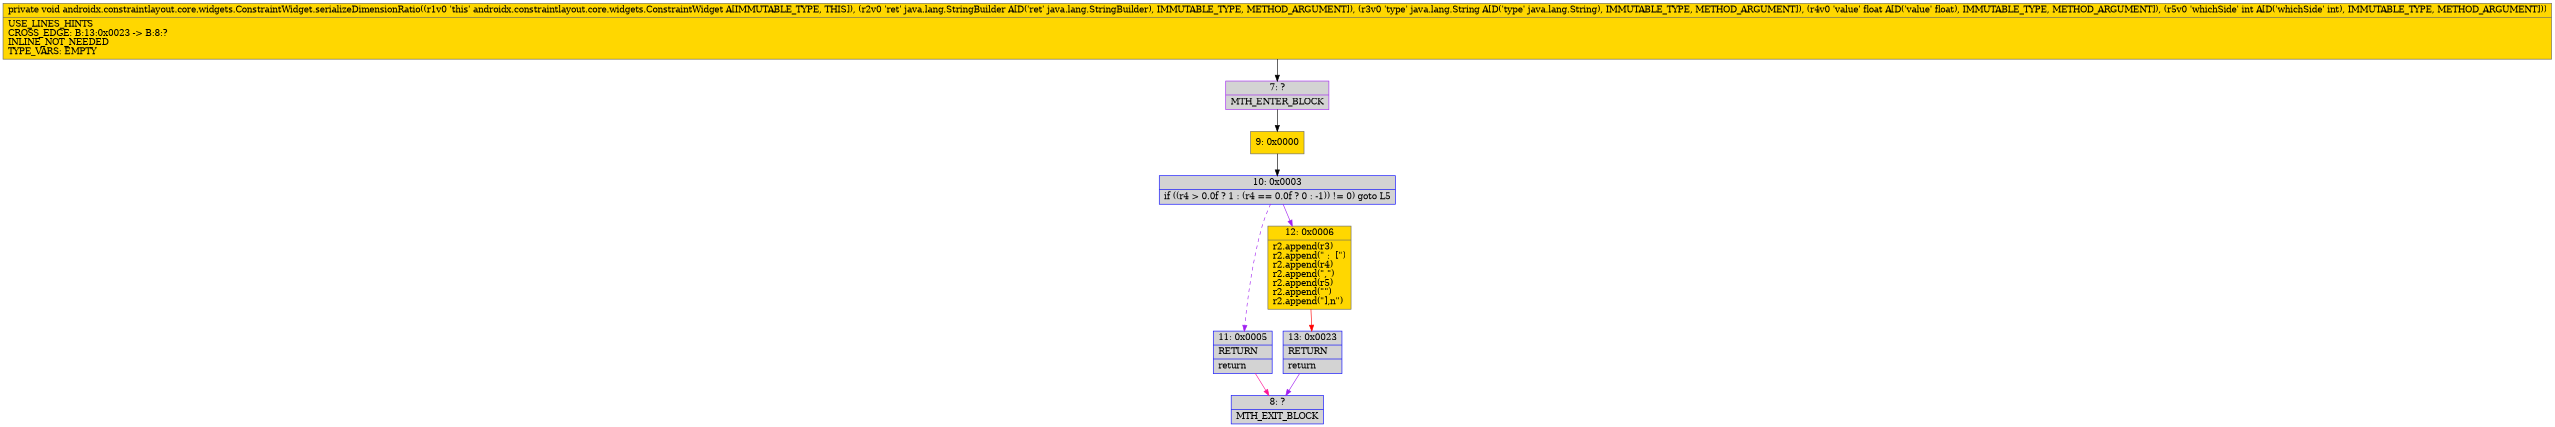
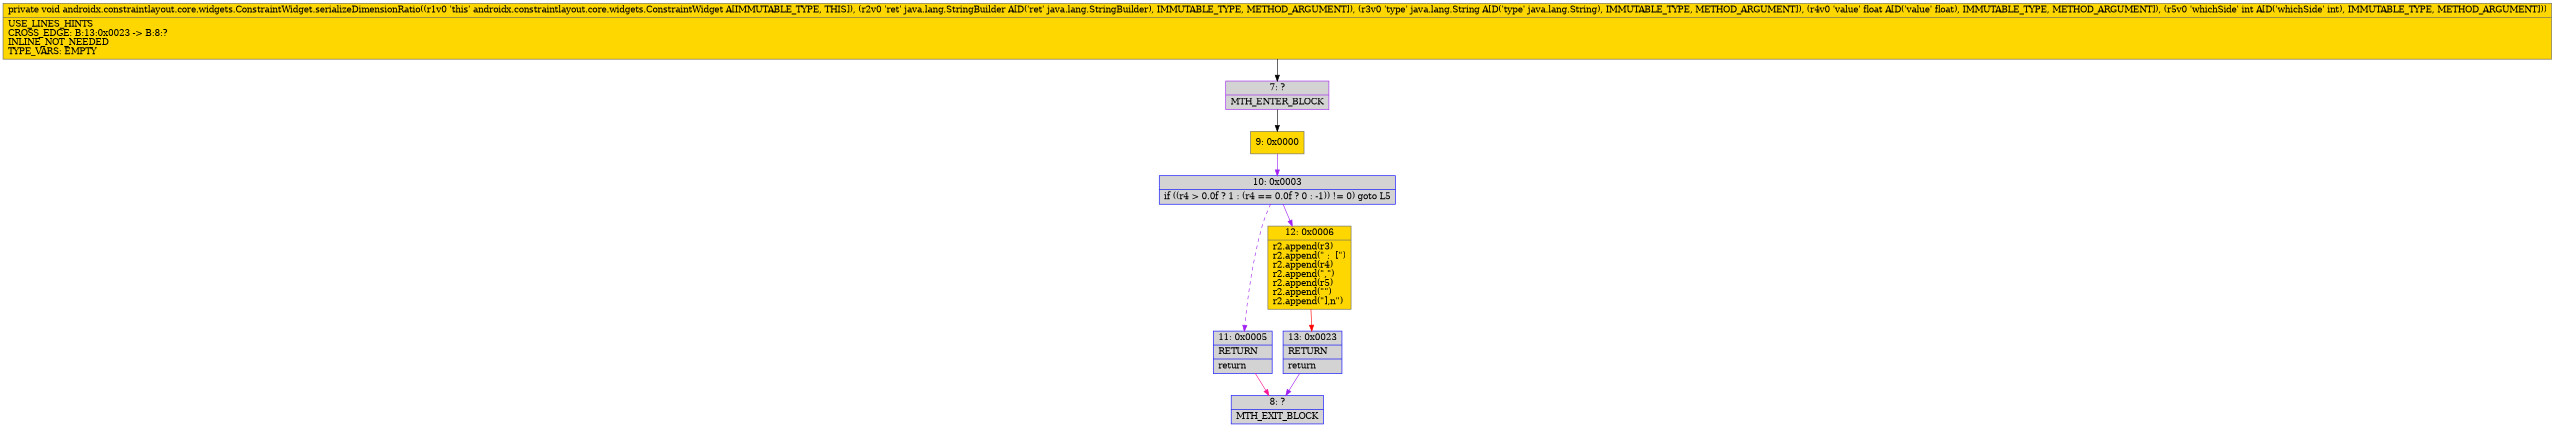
edge "9: 0x0000" -> "10: 0x0003": color black -> purple
